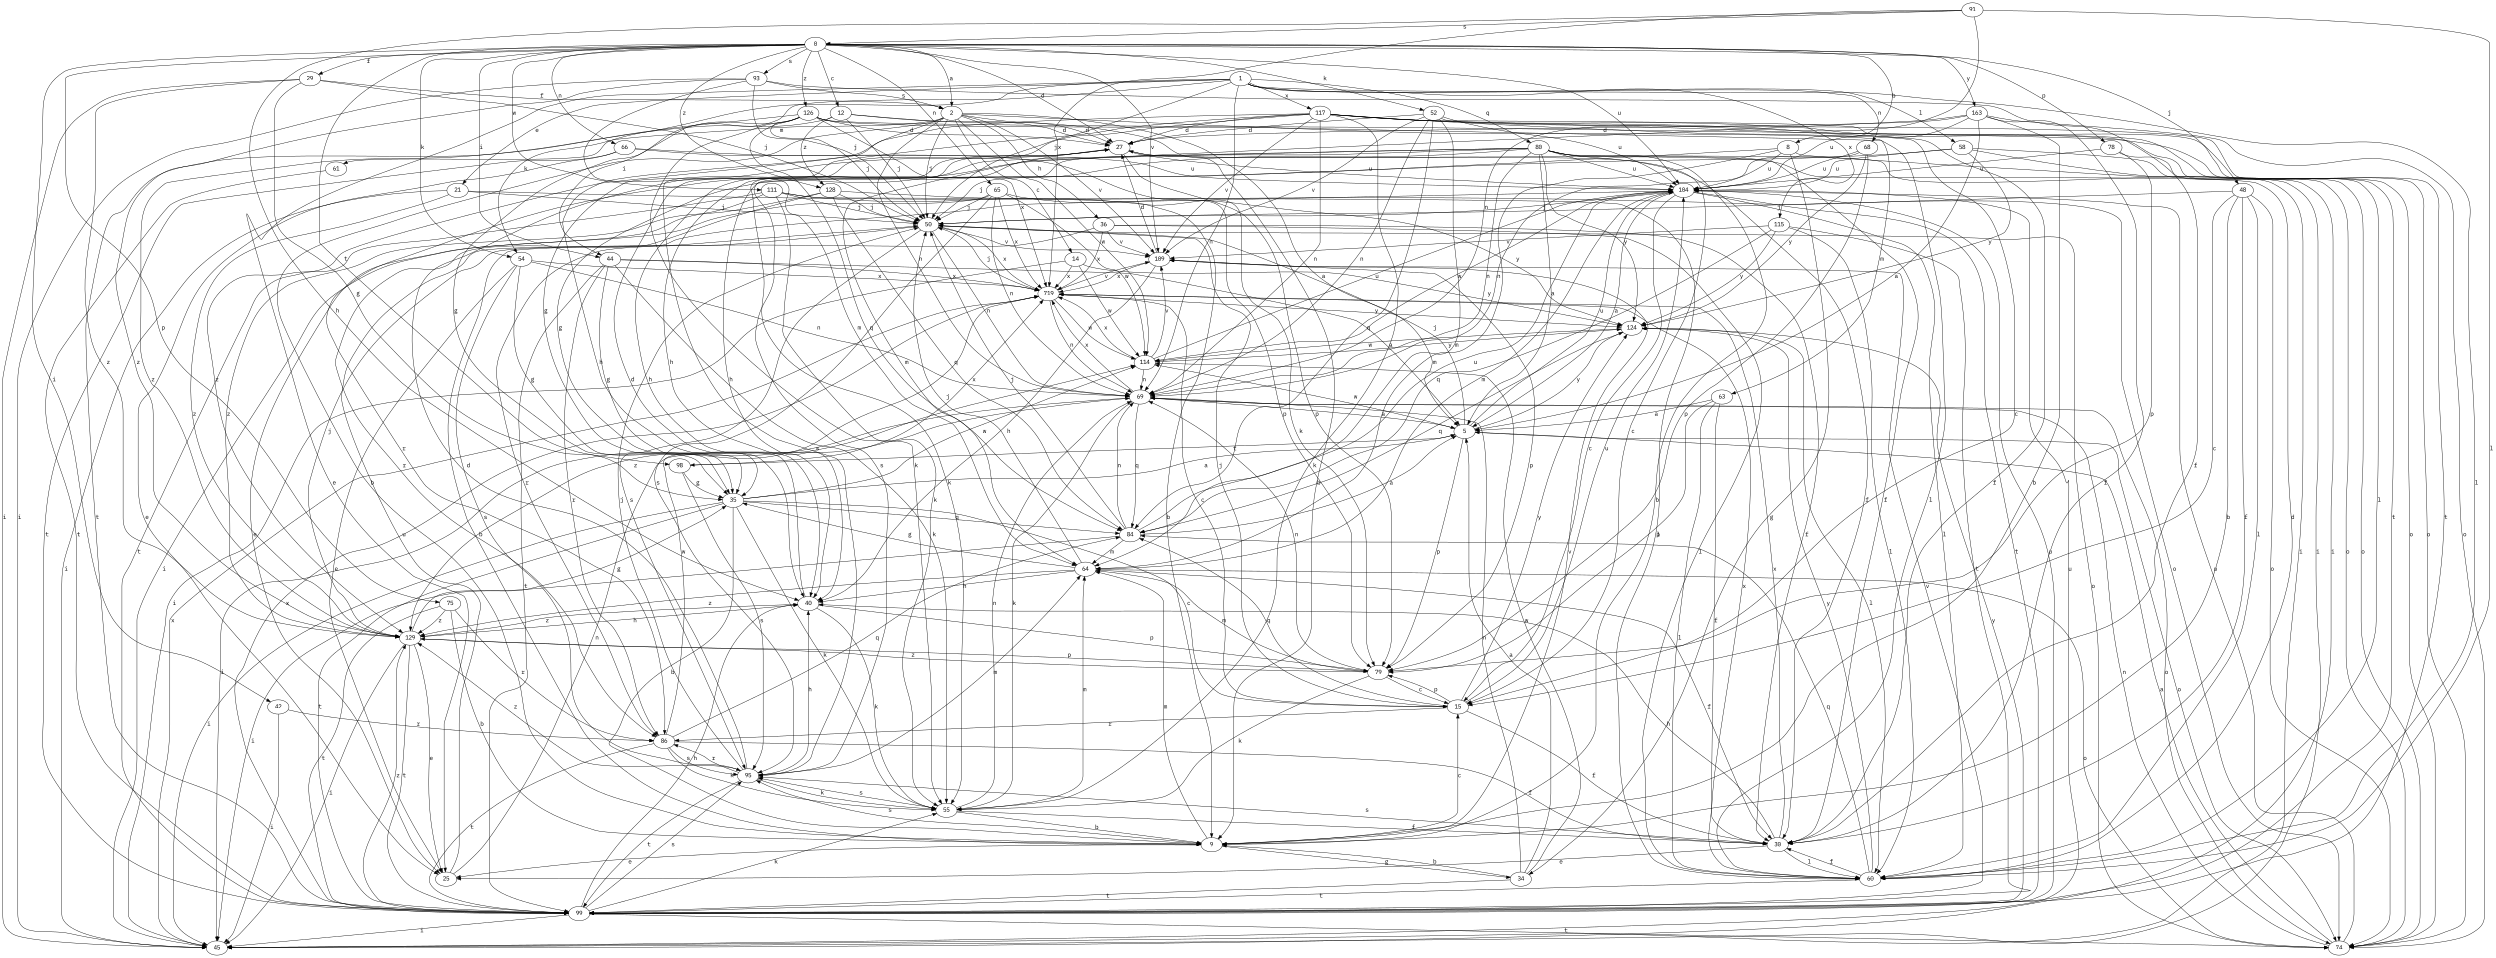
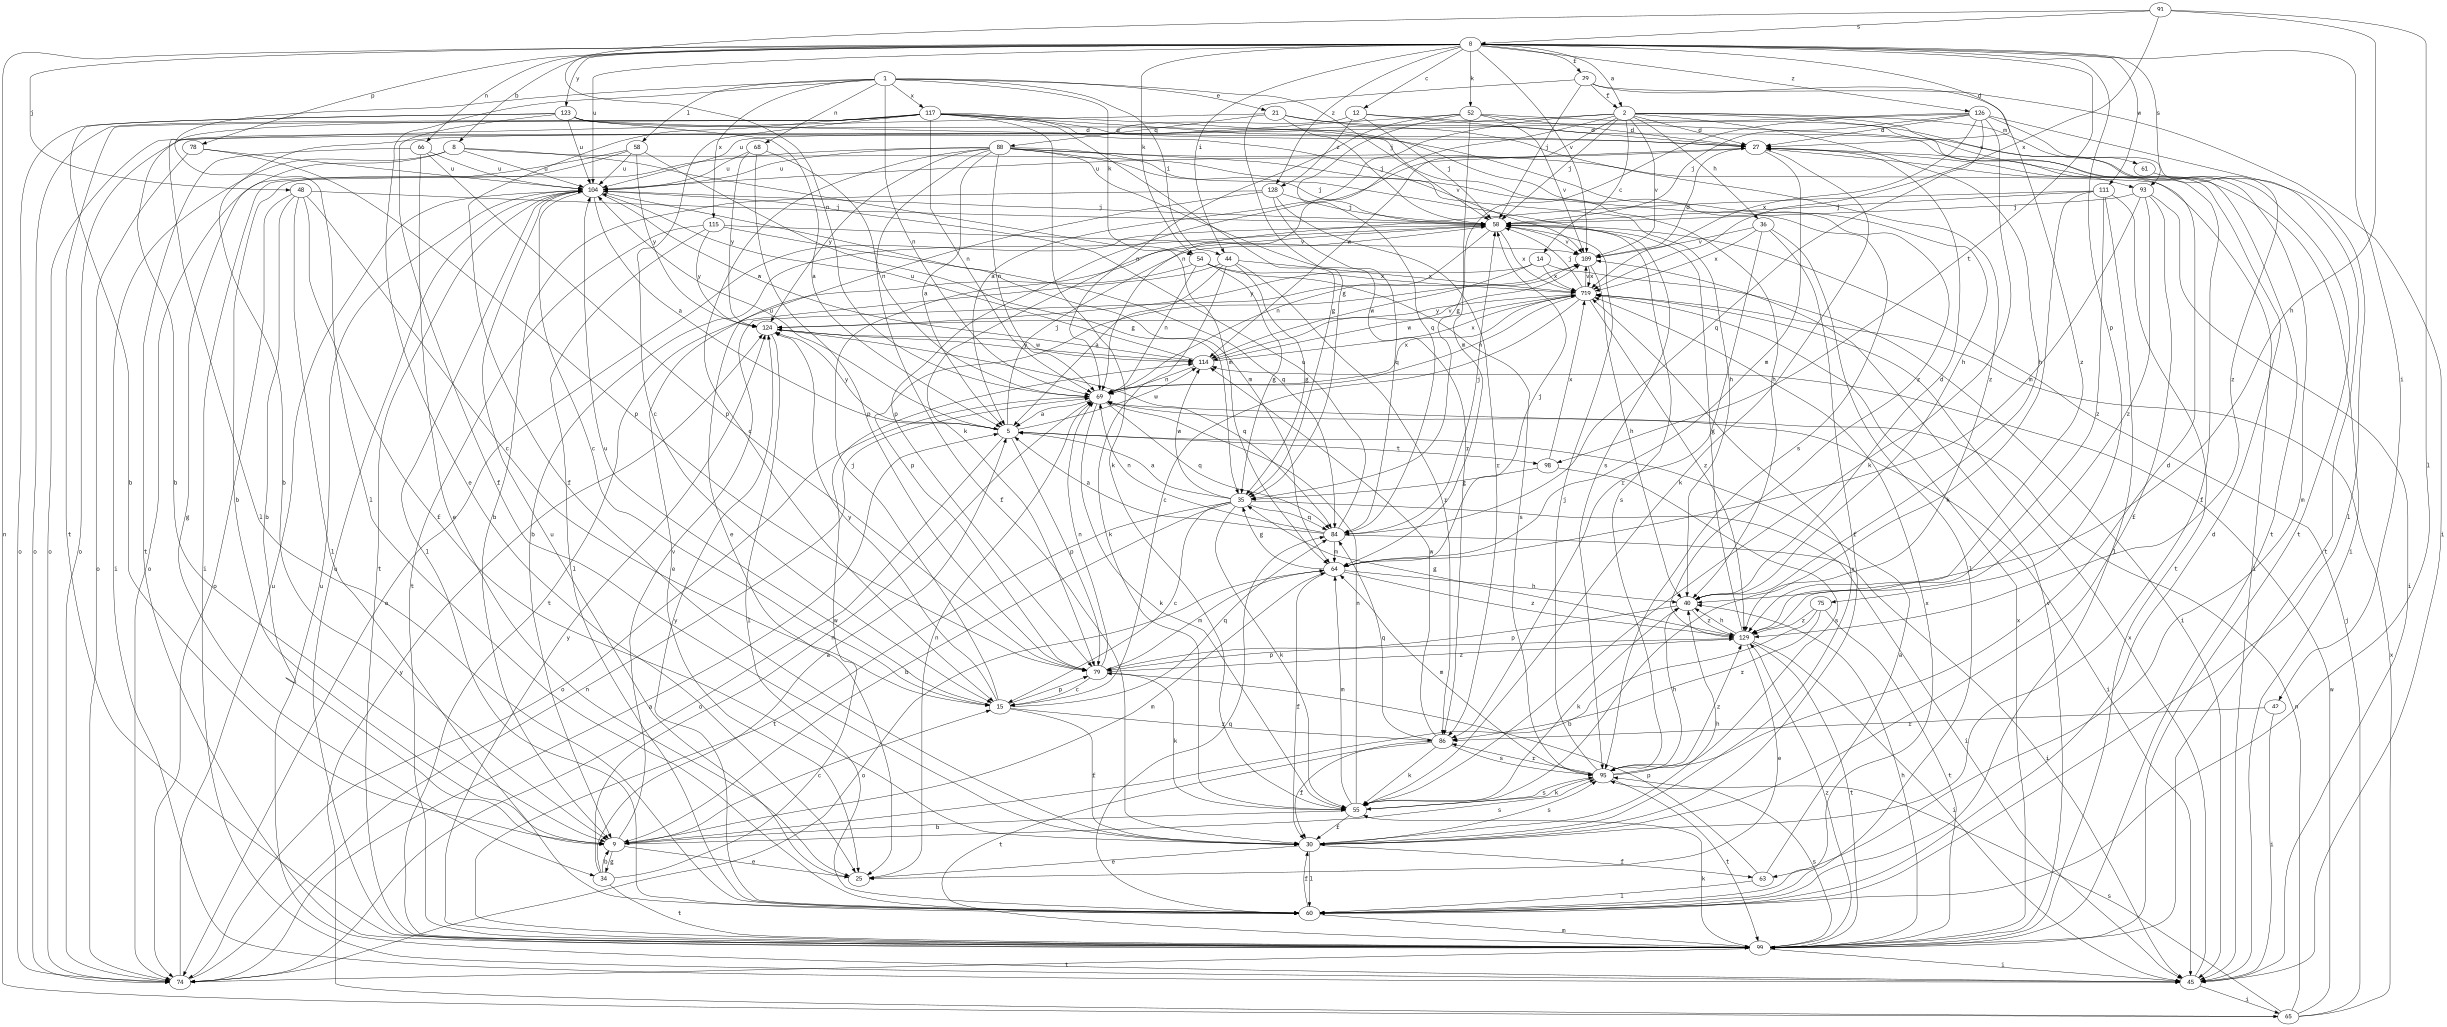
edge "93" -> "2": reversed
edge "1" -> "80": now "21" -> "80"
node "163": label "163" -> "123"
edge "65" -> "45": reversed
edge "129" -> "50": label "j" -> "g"
edge "63" -> "30": reversed
edge "60" -> "99": label "t" -> "m"
